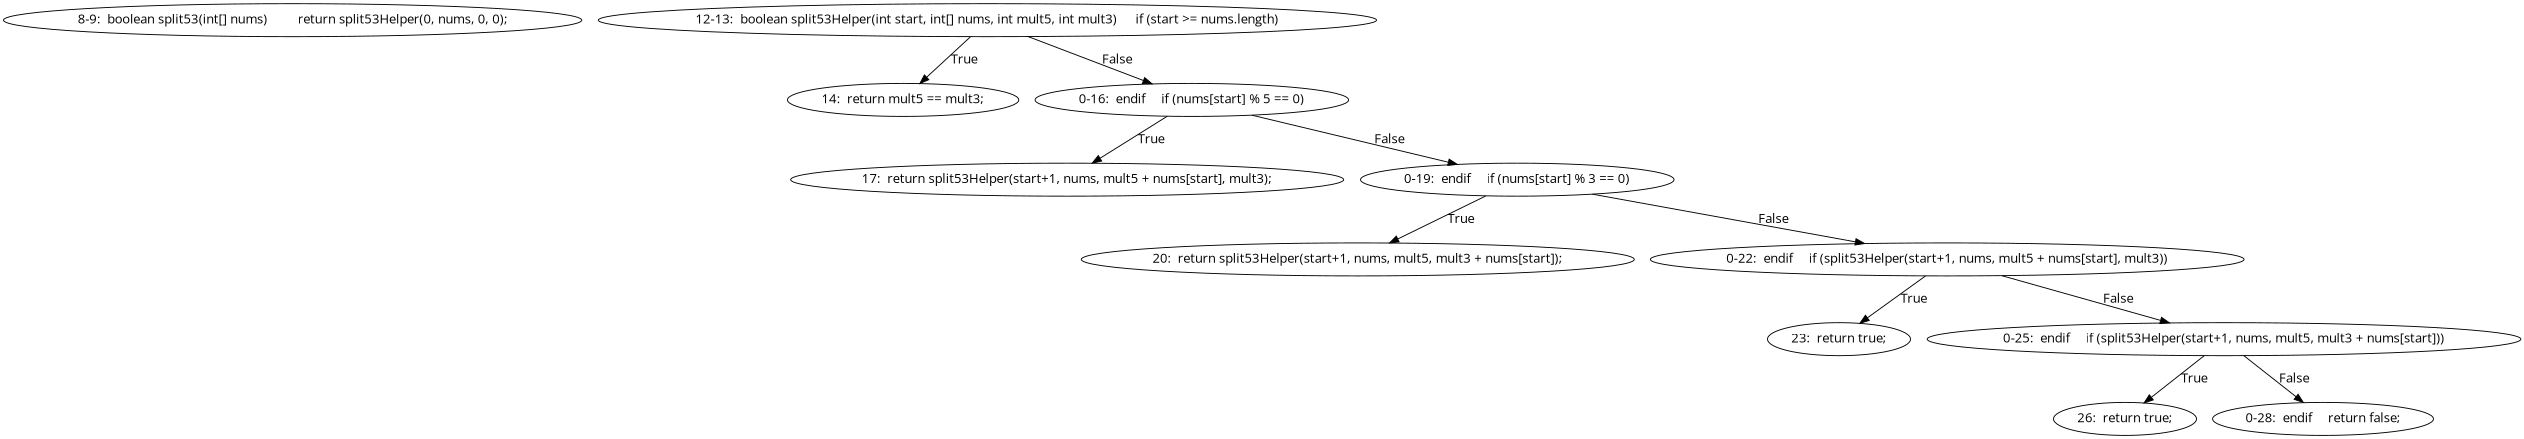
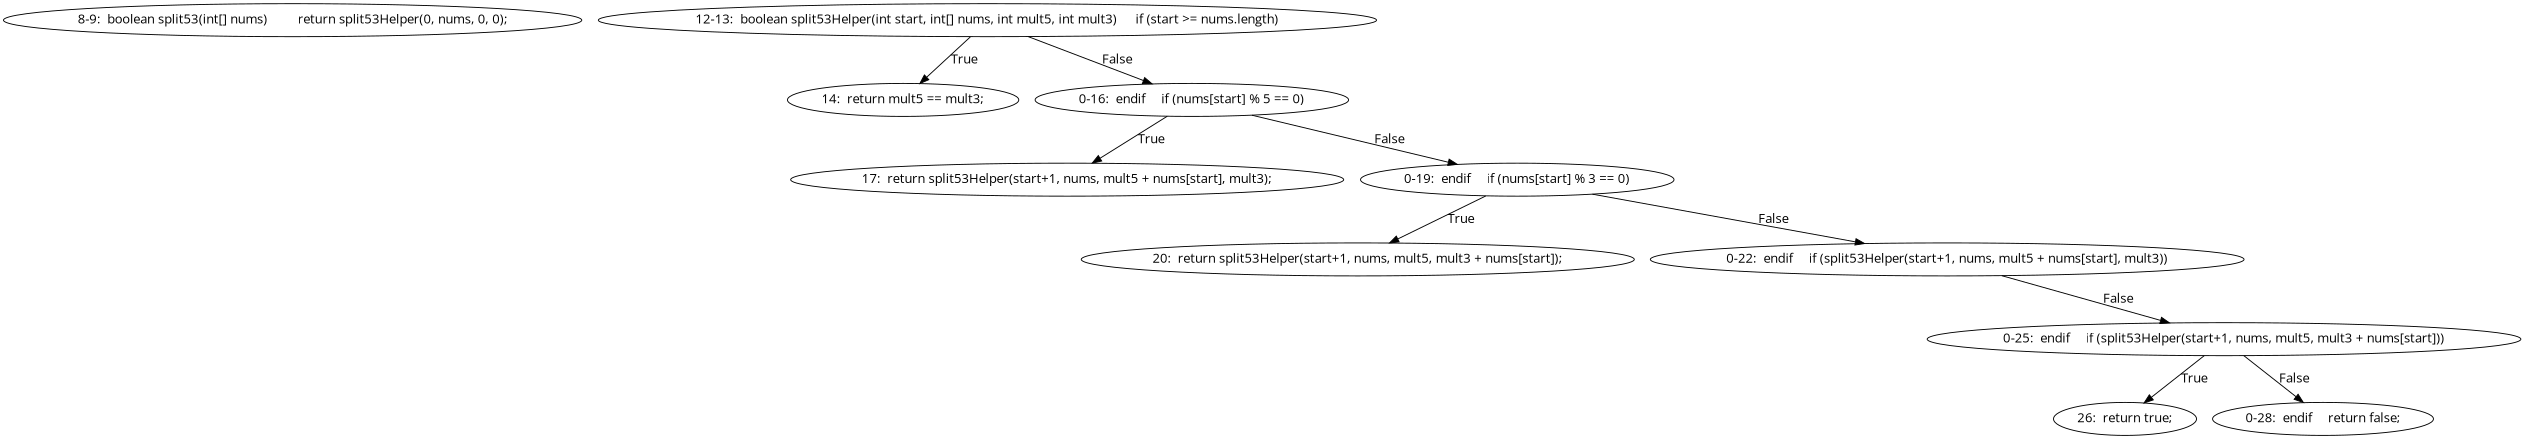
node "23:  return true;": removed
